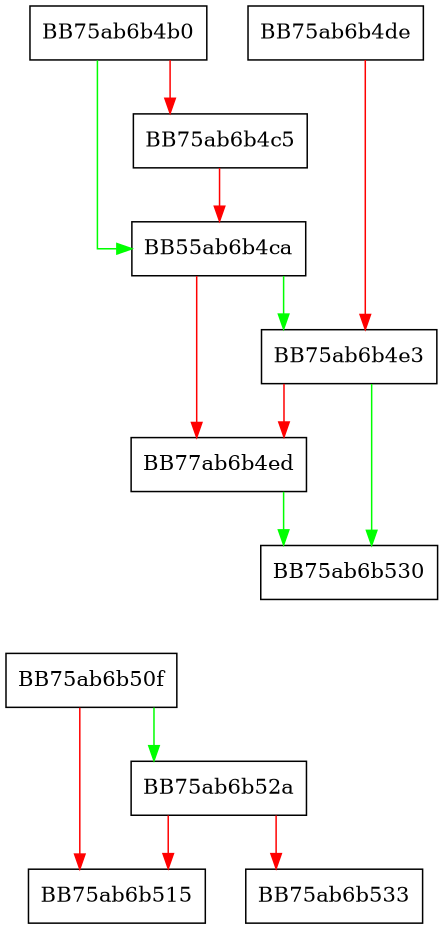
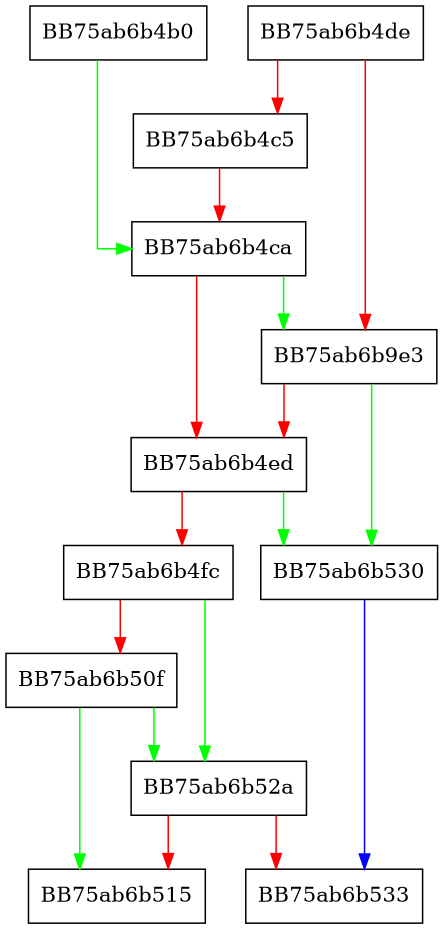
edge "BB75ab6b4b0" -> "BB75ab6b4c5": now "BB75ab6b4de" -> "BB75ab6b4c5"
node "BB55ab6b4ca": label "BB55ab6b4ca" -> "BB75ab6b4ca"
node "BB75ab6b4e3": label "BB75ab6b4e3" -> "BB75ab6b9e3"
node "BB77ab6b4ed": label "BB77ab6b4ed" -> "BB75ab6b4ed"
node "BB75ab6b4fc": added
edge "BB75ab6b530" -> "BB75ab6b533": added
edge "BB75ab6b50f" -> "BB75ab6b515": color red -> green
